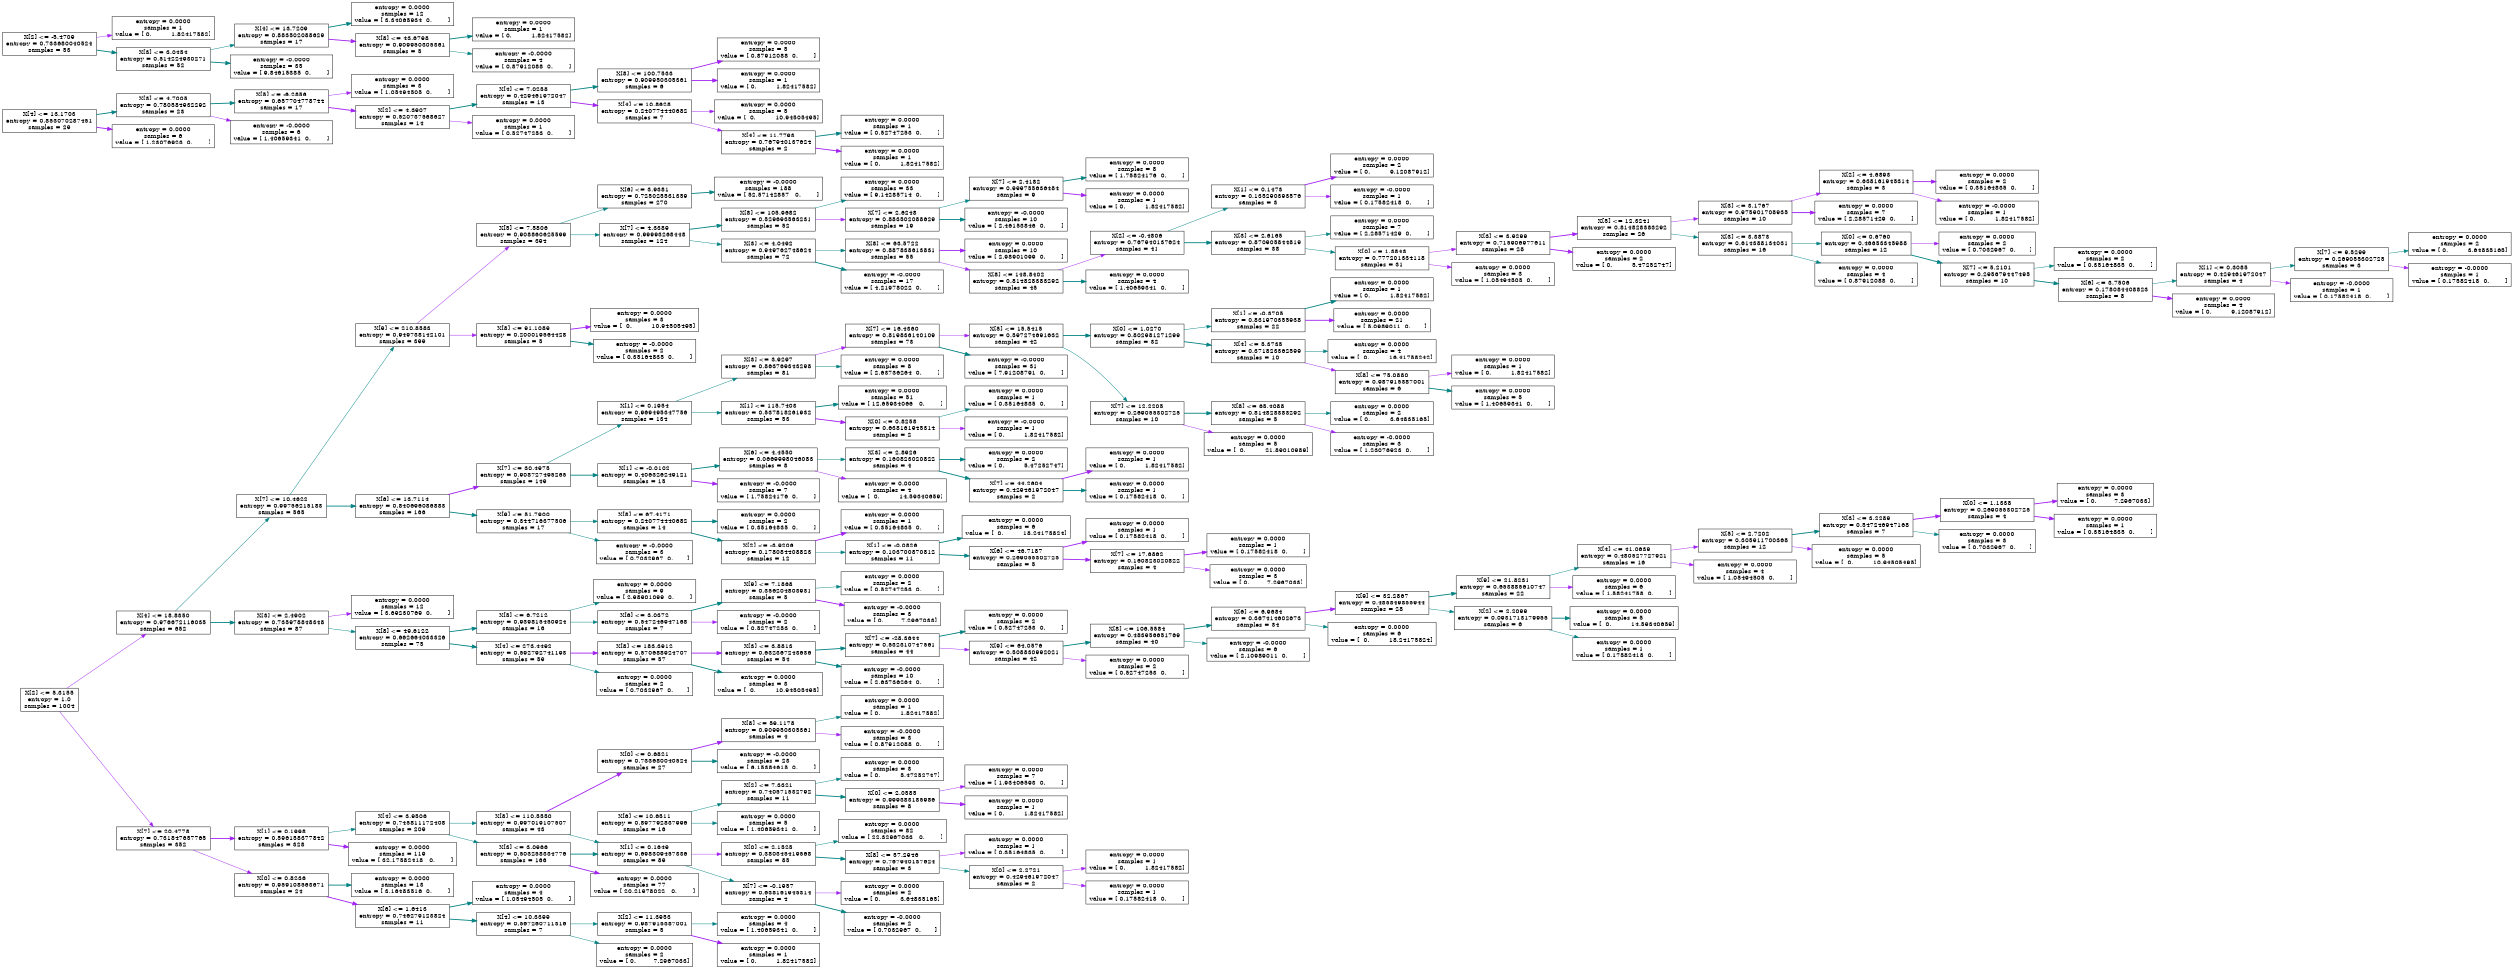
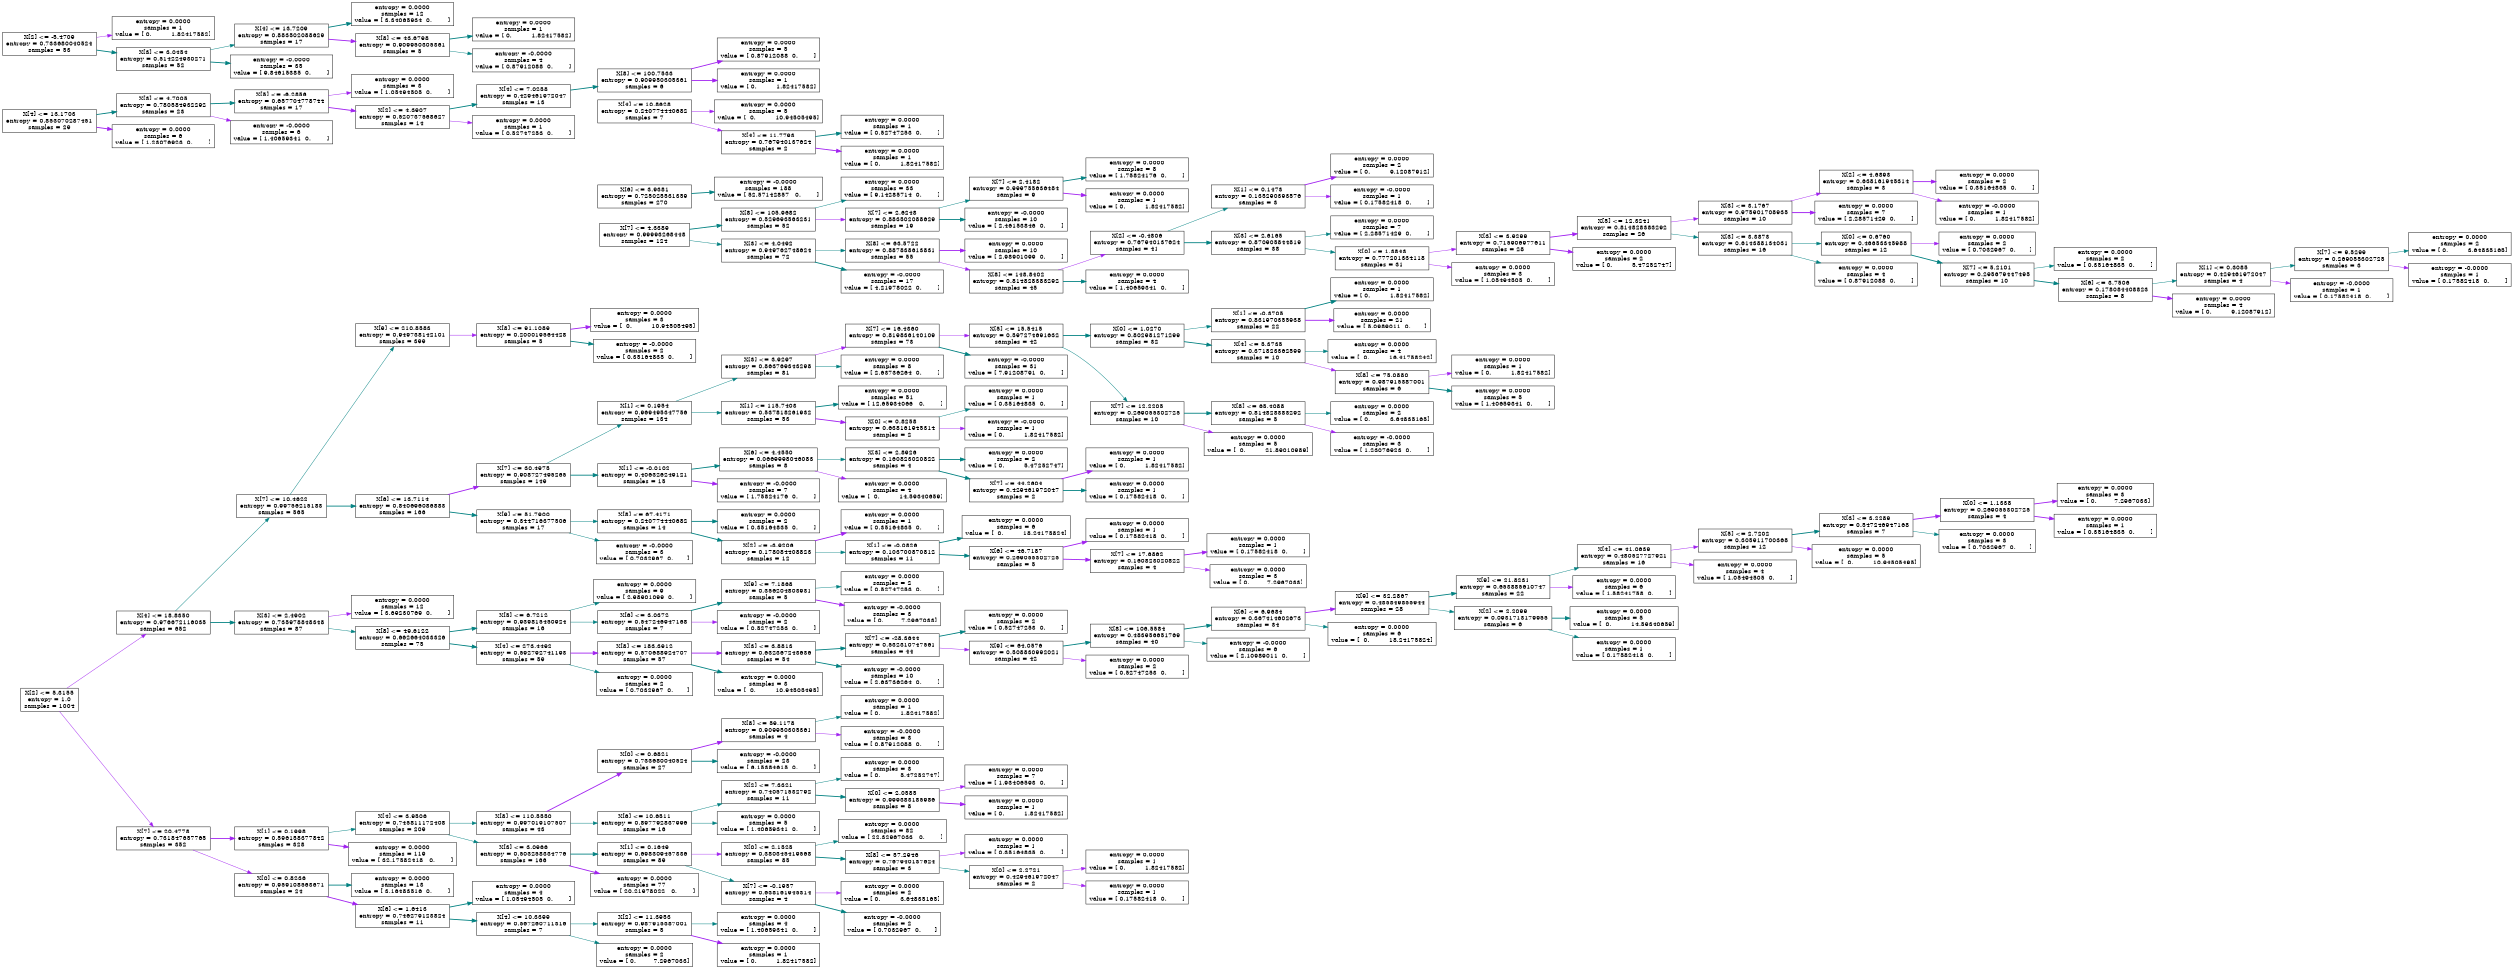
edge "X[4] <= 7.0258 entropy = 0.429461972047 samples = 13" -> "X[4] <= 10.8628 entropy = 0.240774440682 samples = 7": removed
node "X[5] <= 7.5806 entropy = 0.908860625599 samples = 394": removed
edge "X[8] <= 110.5550 entropy = 0.997019107507 samples = 43" -> "X[1] <= 0.1649 entropy = 0.698309457336 samples = 89": now "X[8] <= 110.5550 entropy = 0.997019107507 samples = 43" -> "X[6] <= 10.6511 entropy = 0.897792837996 samples = 16"
